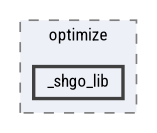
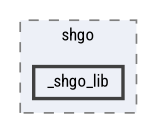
cluster "optimize": label "optimize" -> "shgo"
